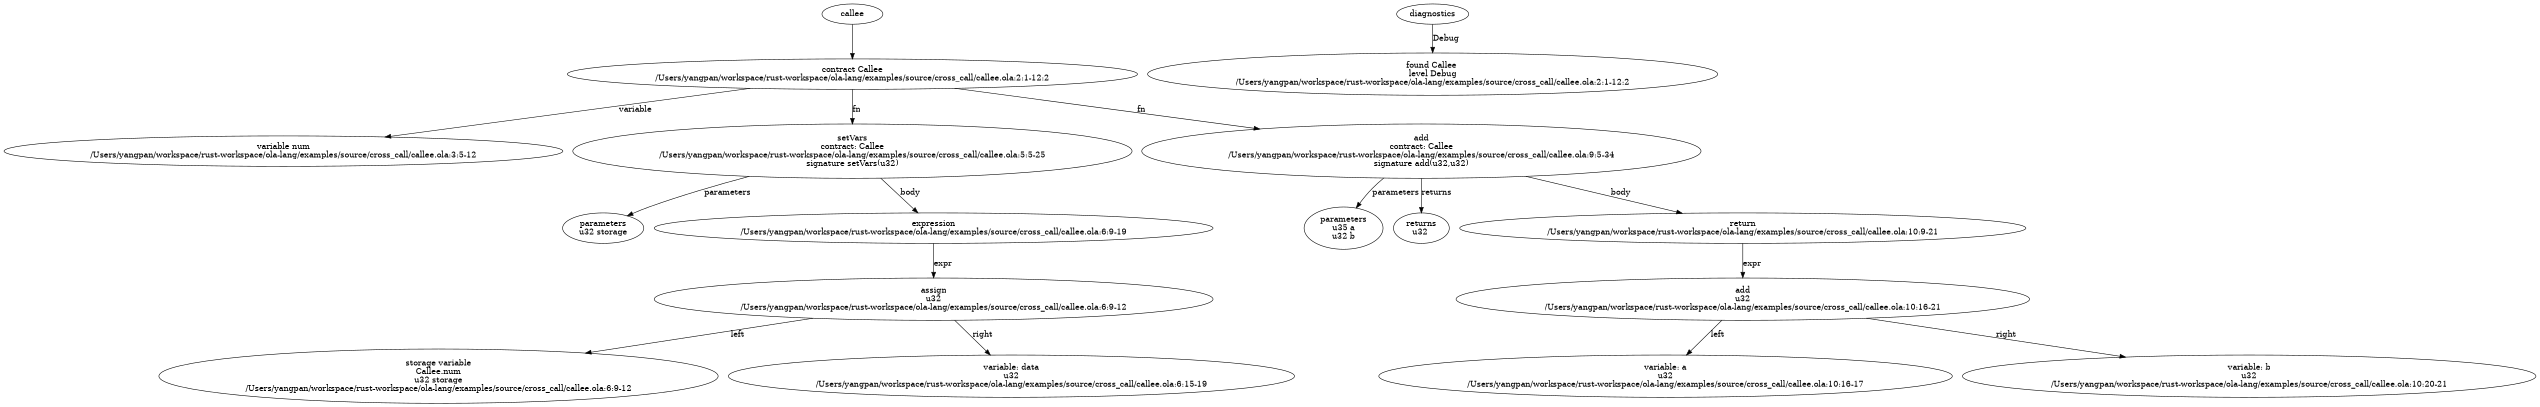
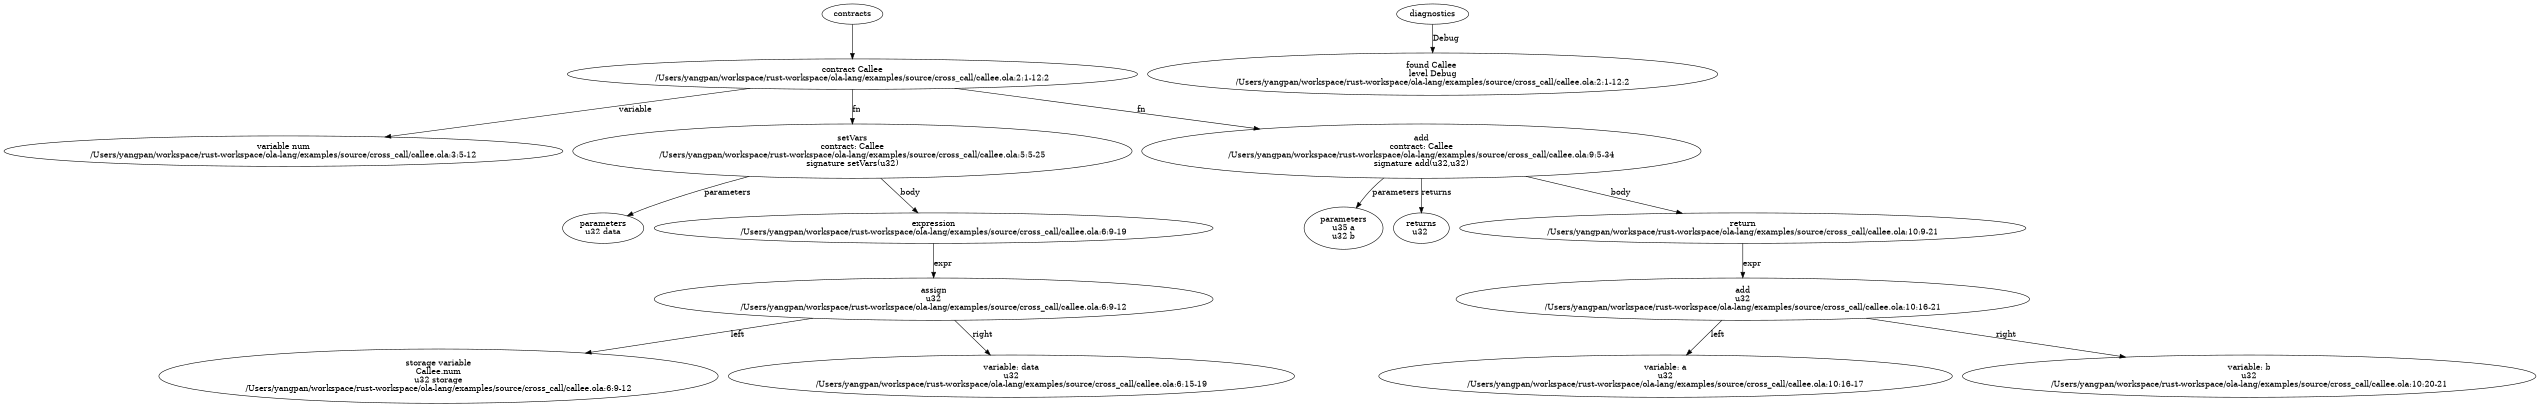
node "callee": label "callee" -> "contracts"
node "parameters u32 storage": label "parameters u32 storage" -> "parameters u32 data"
